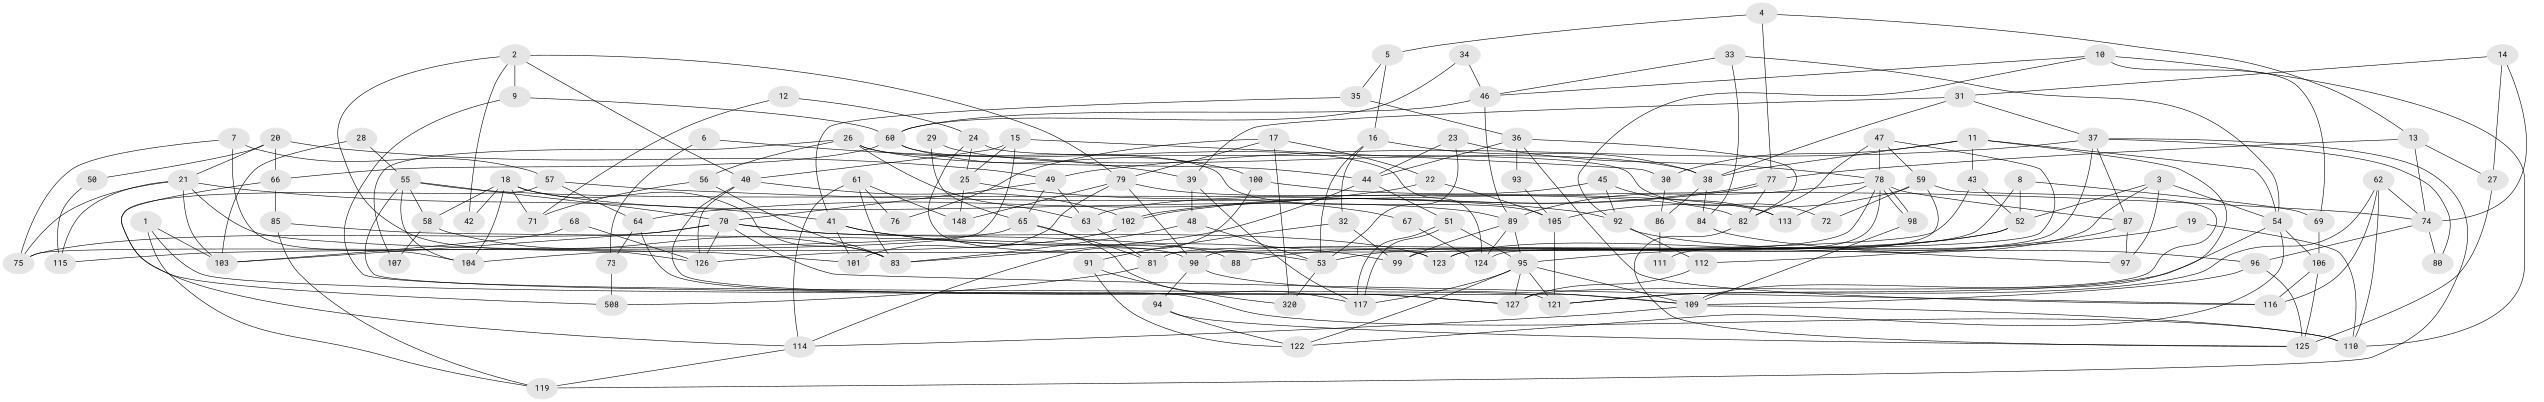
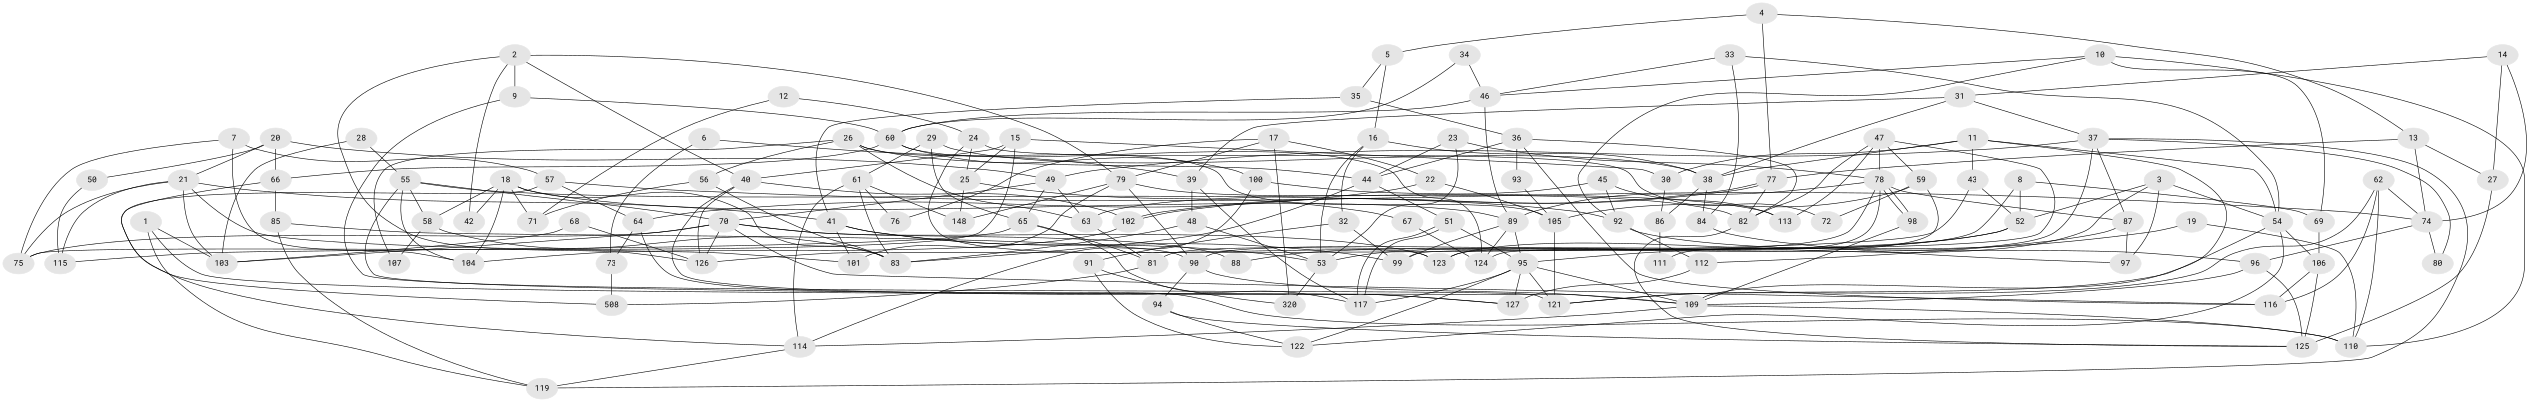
edge "29" -- "61": added
edge "78" -- "113": now "47" -- "113"
edge "59" -- "127": removed
